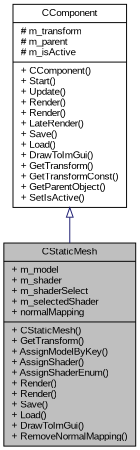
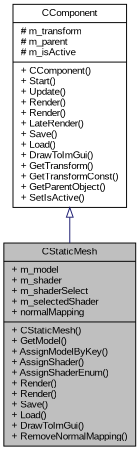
node "CStaticMesh": text "+ GetTransform()" -> "+ GetModel()"
